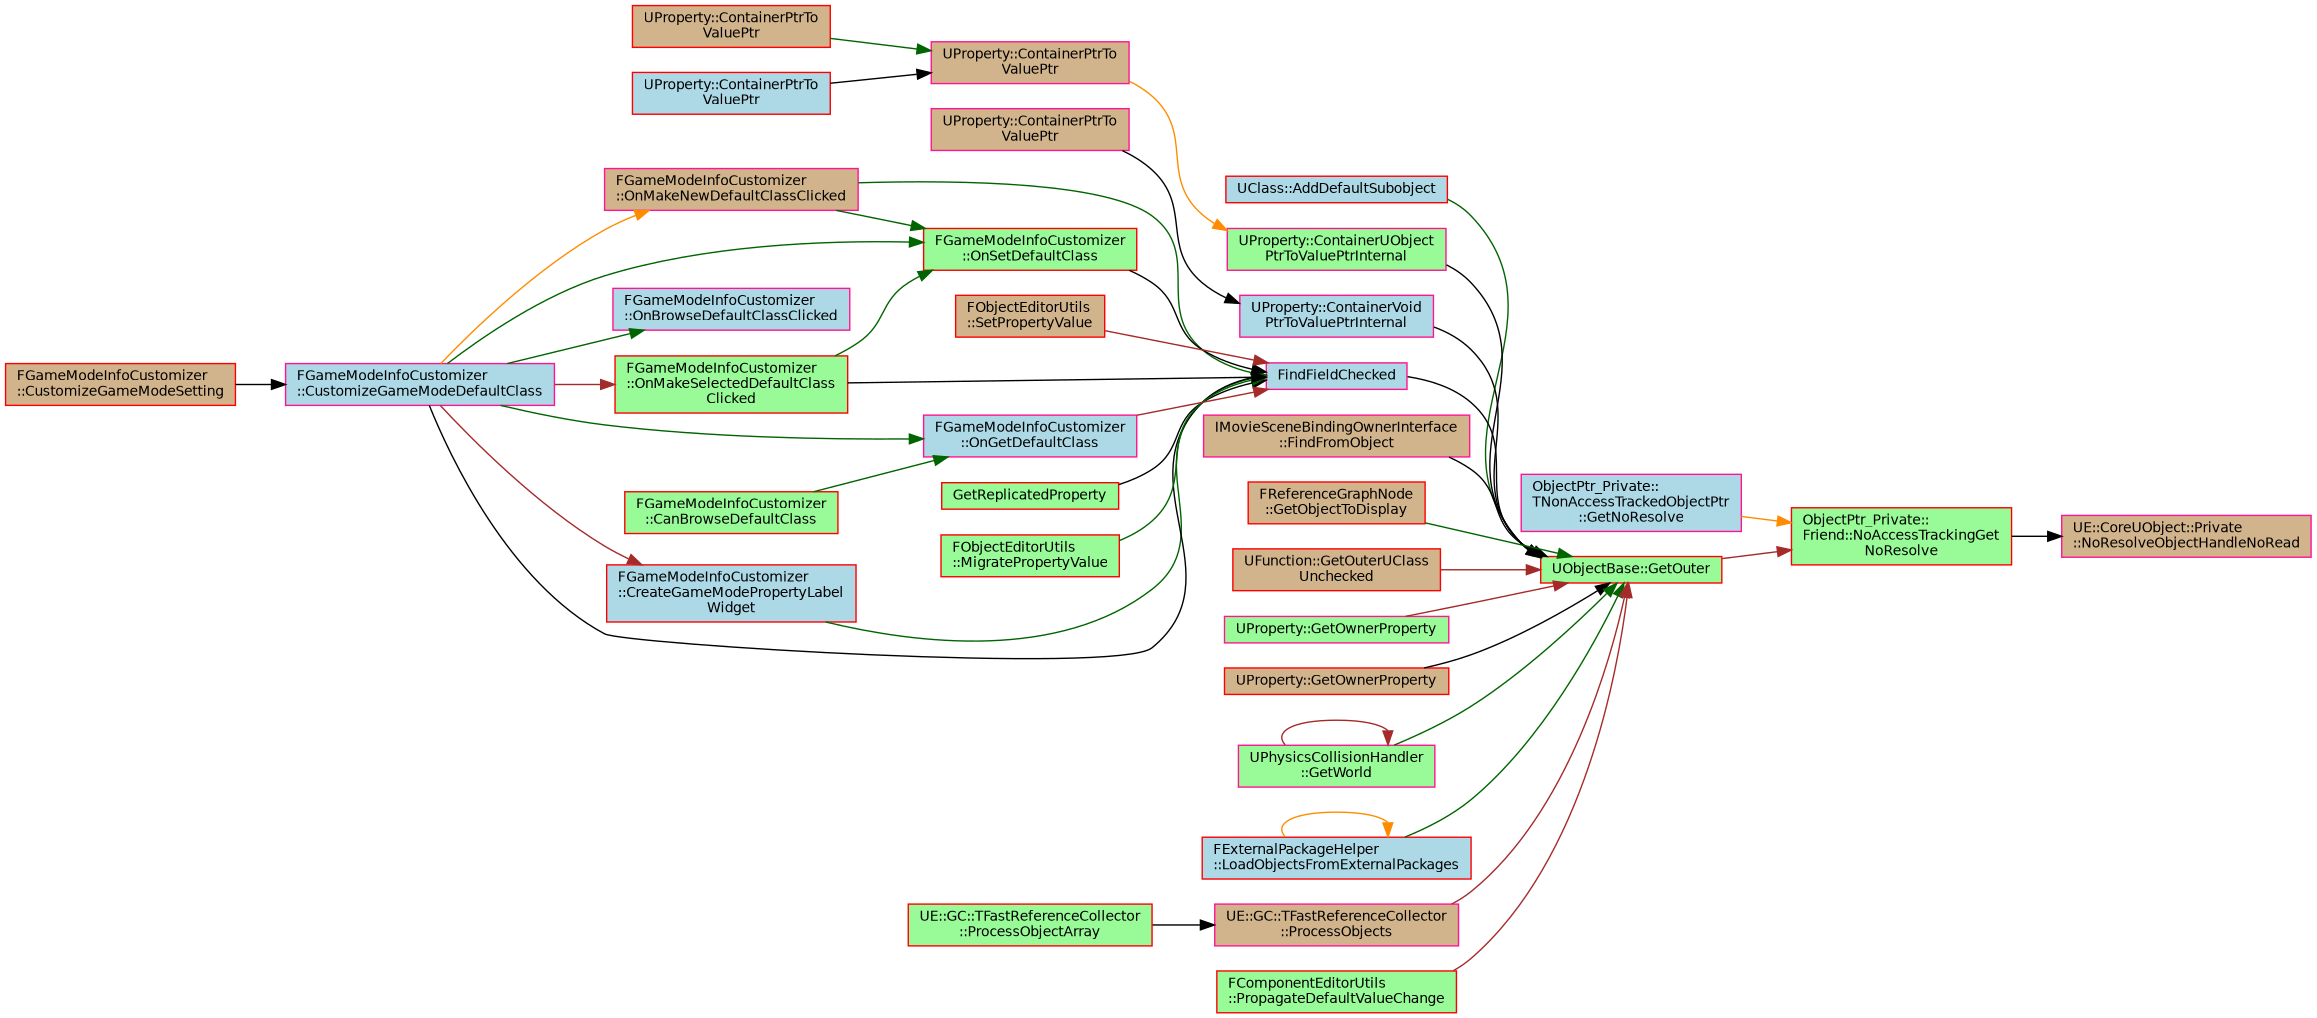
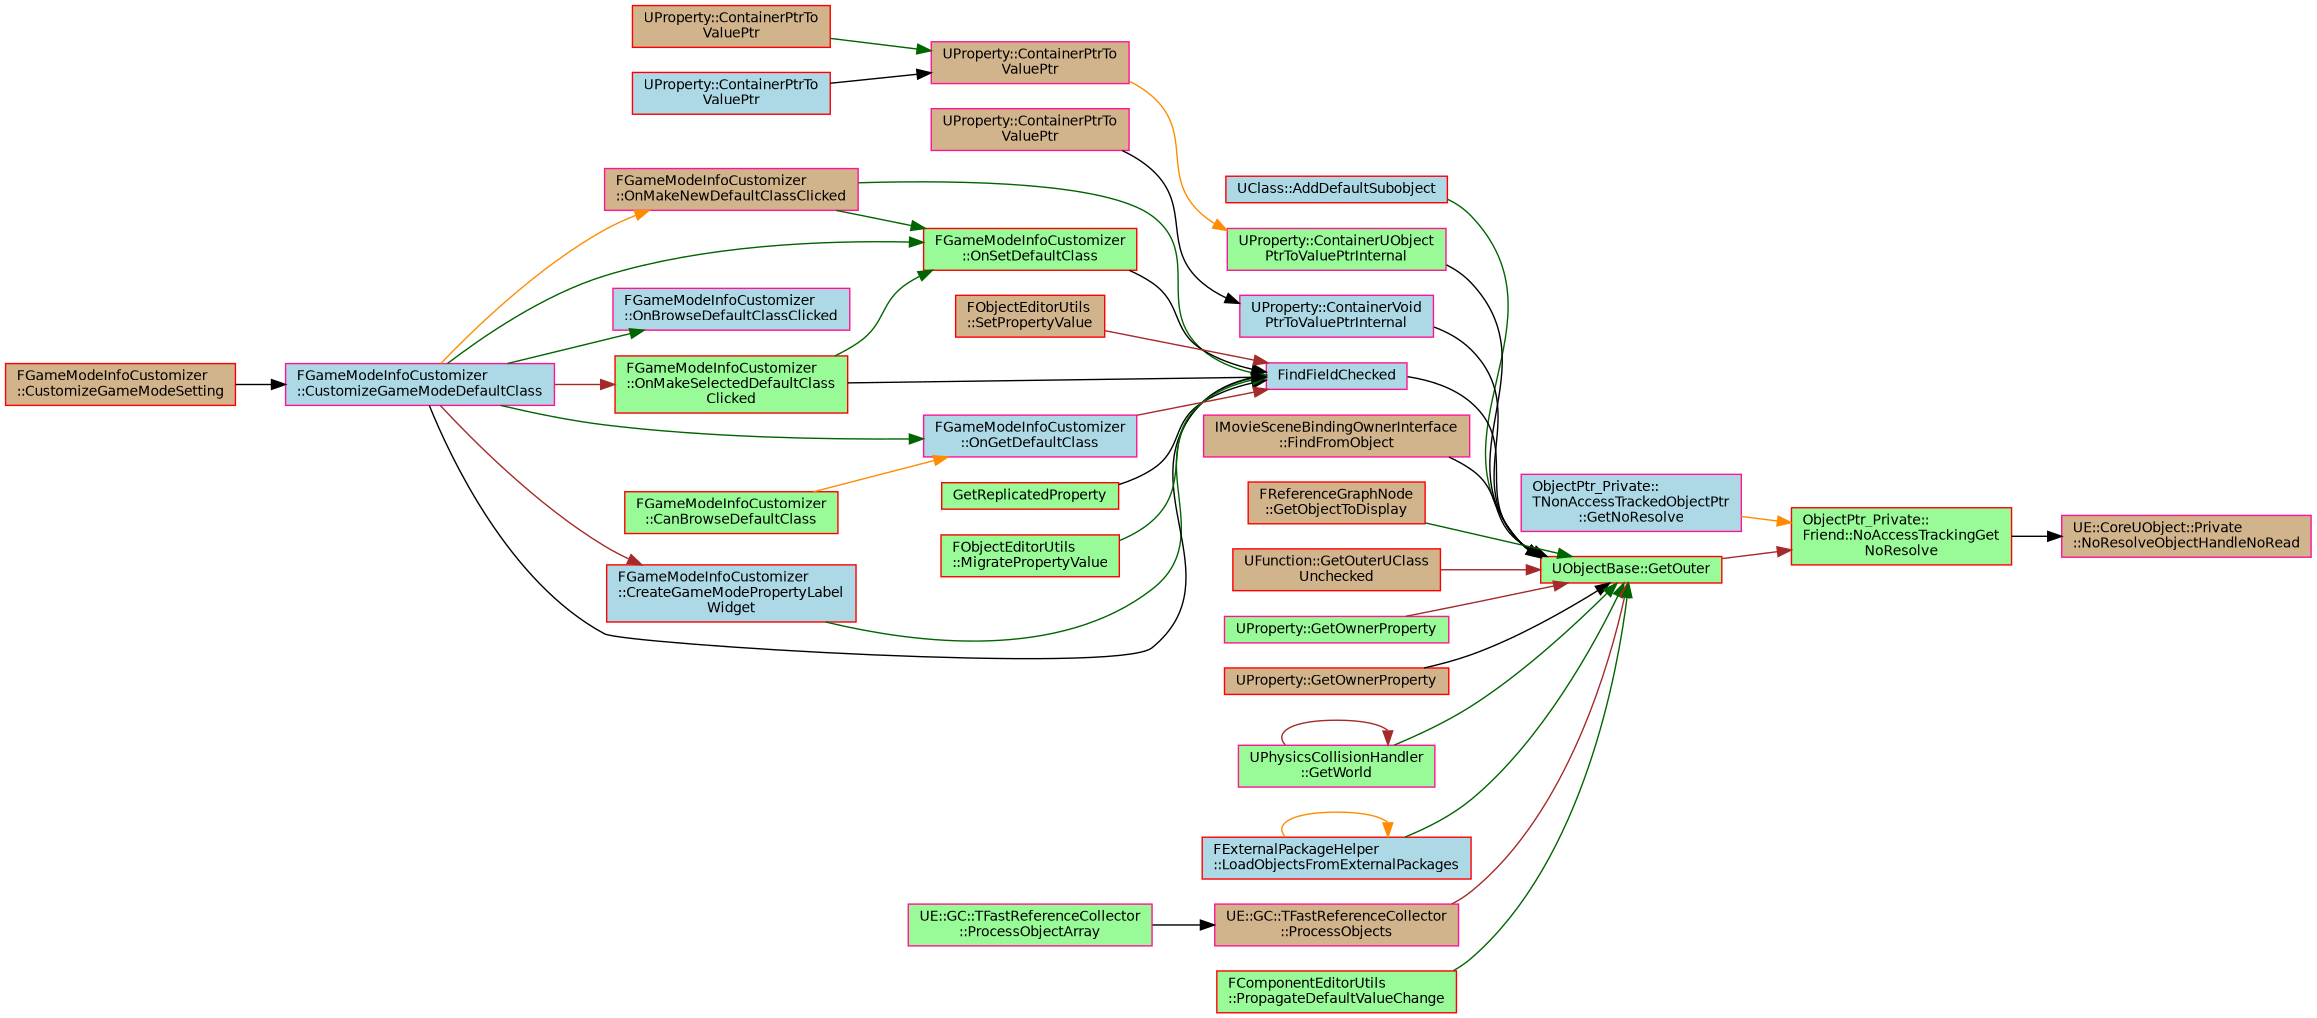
edge "FGameModeInfoCustomizer ::CanBrowseDefaultClass" -> "FGameModeInfoCustomizer ::OnGetDefaultClass": color darkgreen -> darkorange
edge "FComponentEditorUtils ::PropagateDefaultValueChange" -> "UObjectBase::GetOuter": color brown -> darkgreen
node "UE::GC::TFastReferenceCollector ::ProcessObjectArray": color red -> deeppink
